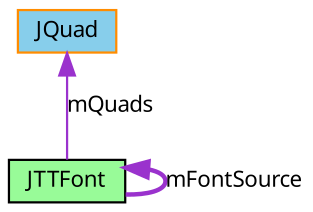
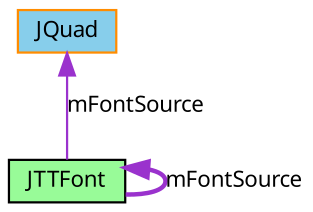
edge "JTTFont" -> "JQuad": label "mQuads" -> "mFontSource"
